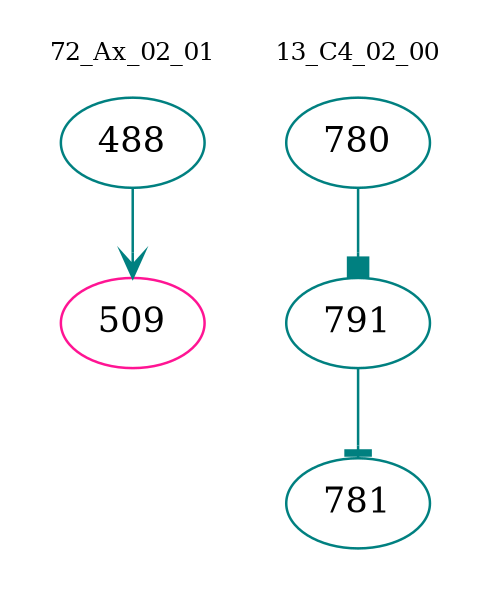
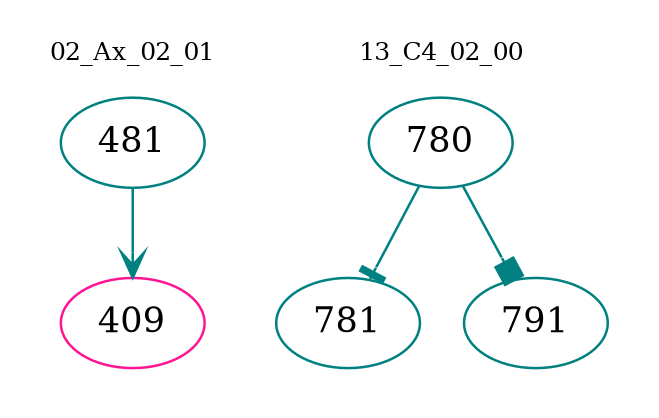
cluster "72_Ax_02_01": label "72_Ax_02_01" -> "02_Ax_02_01"
node "488": label "488" -> "481"
node "509": label "509" -> "409"
edge "791" -> "781": now "780" -> "781"
